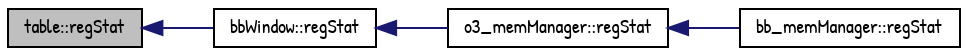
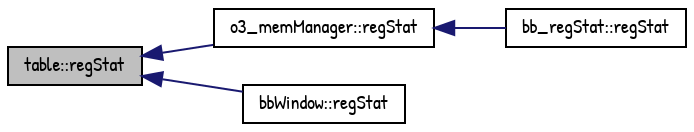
edge "o3_memManager::regStat" -> "bbWindow::regStat": now "o3_memManager::regStat" -> "table::regStat"
node "bb_memManager::regStat": label "bb_memManager::regStat" -> "bb_regStat::regStat"
